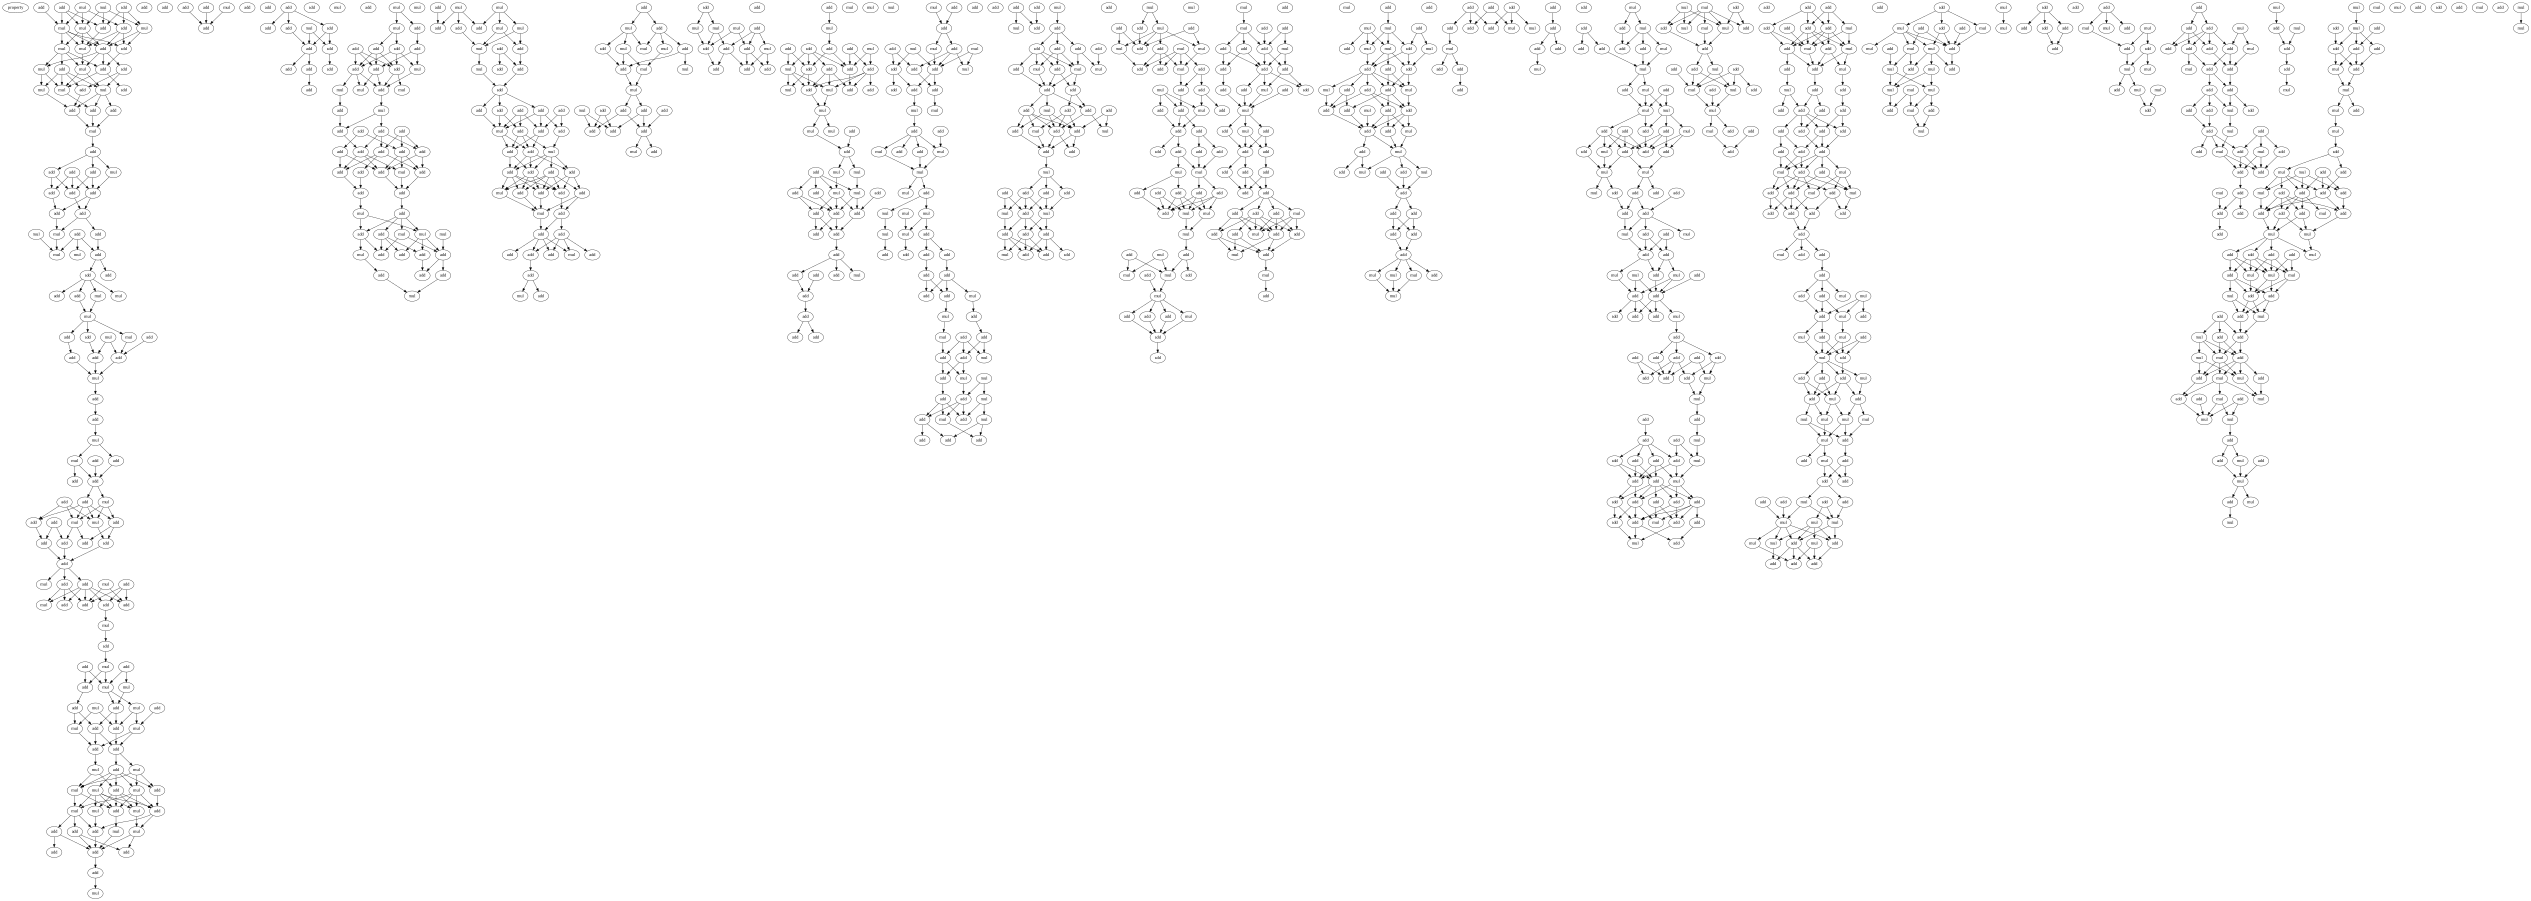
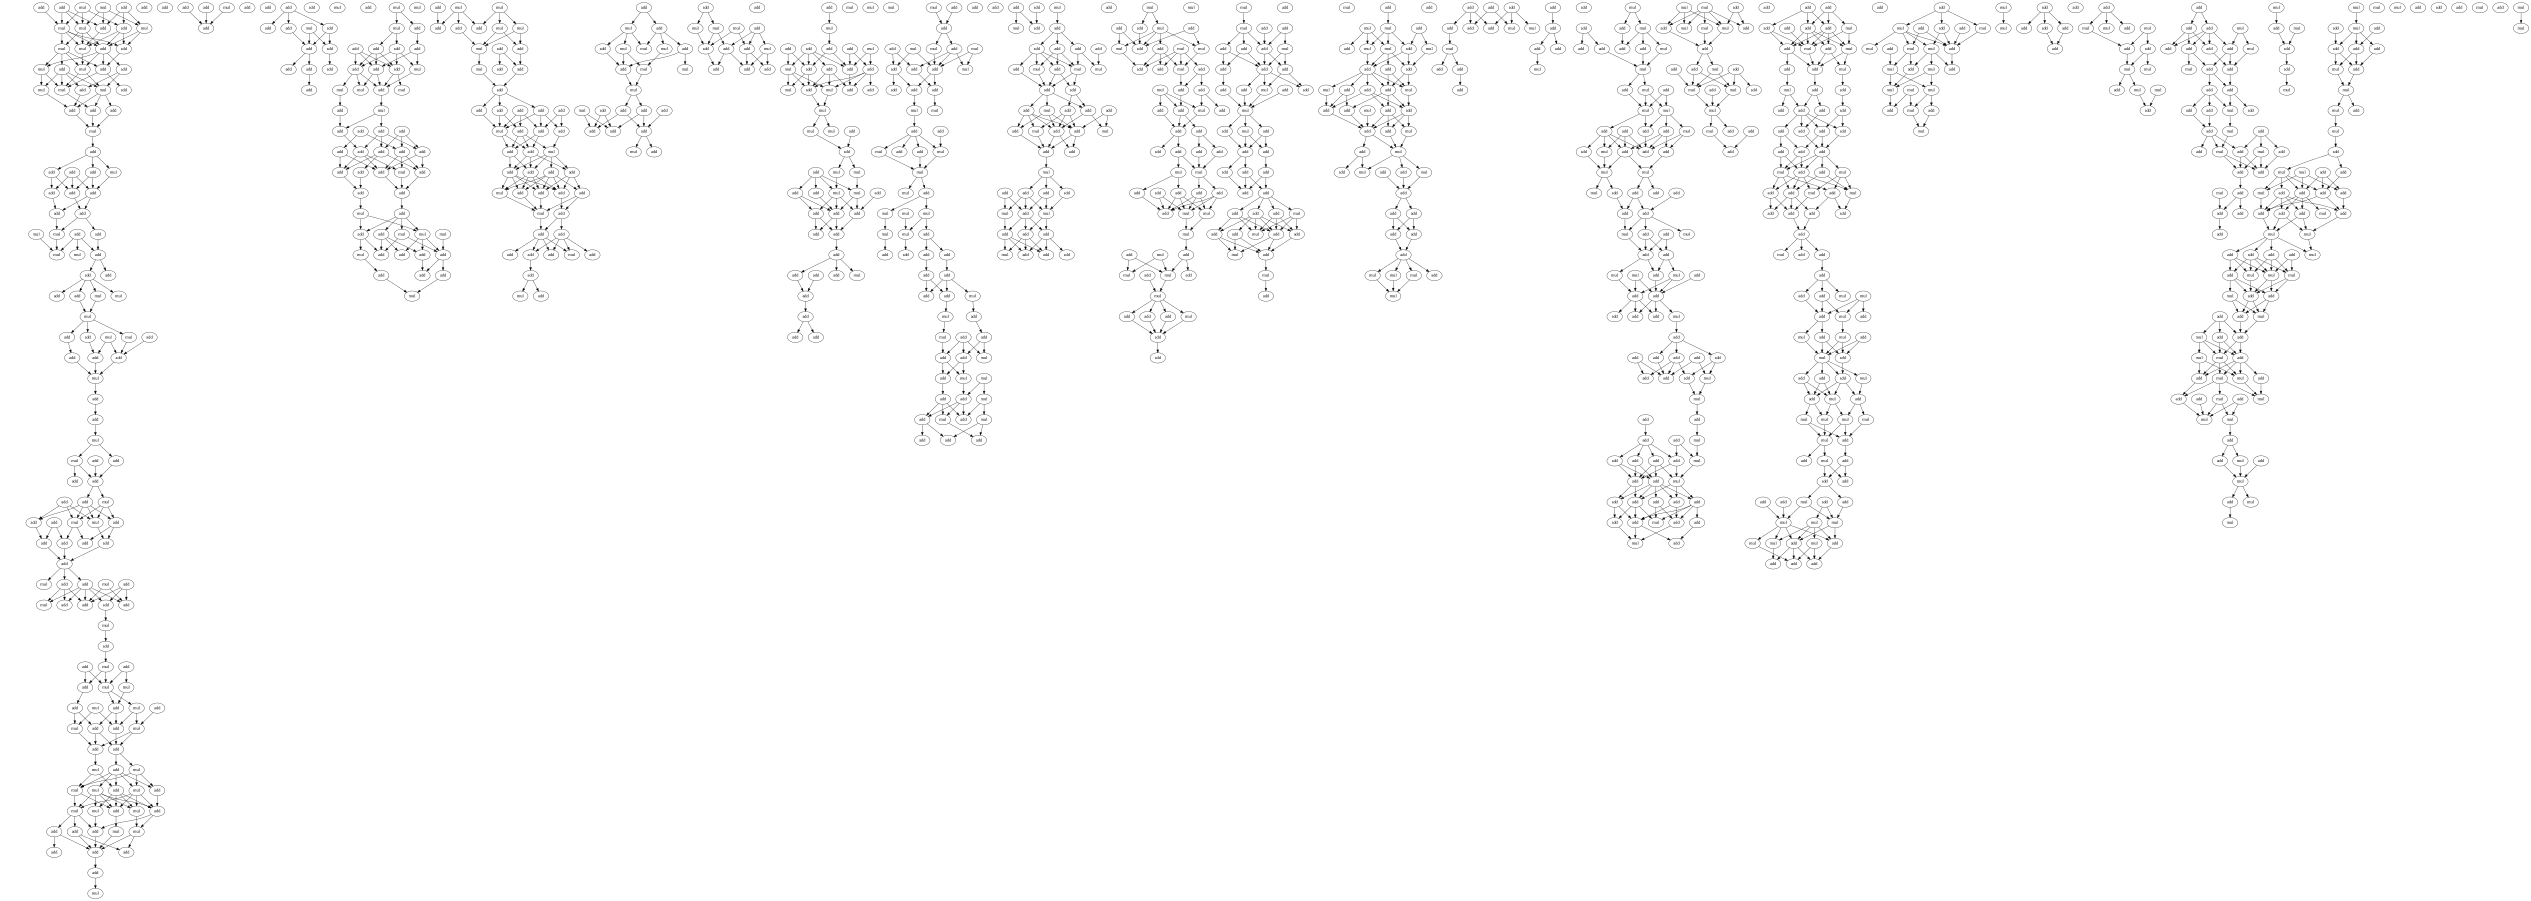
node "property": removed
